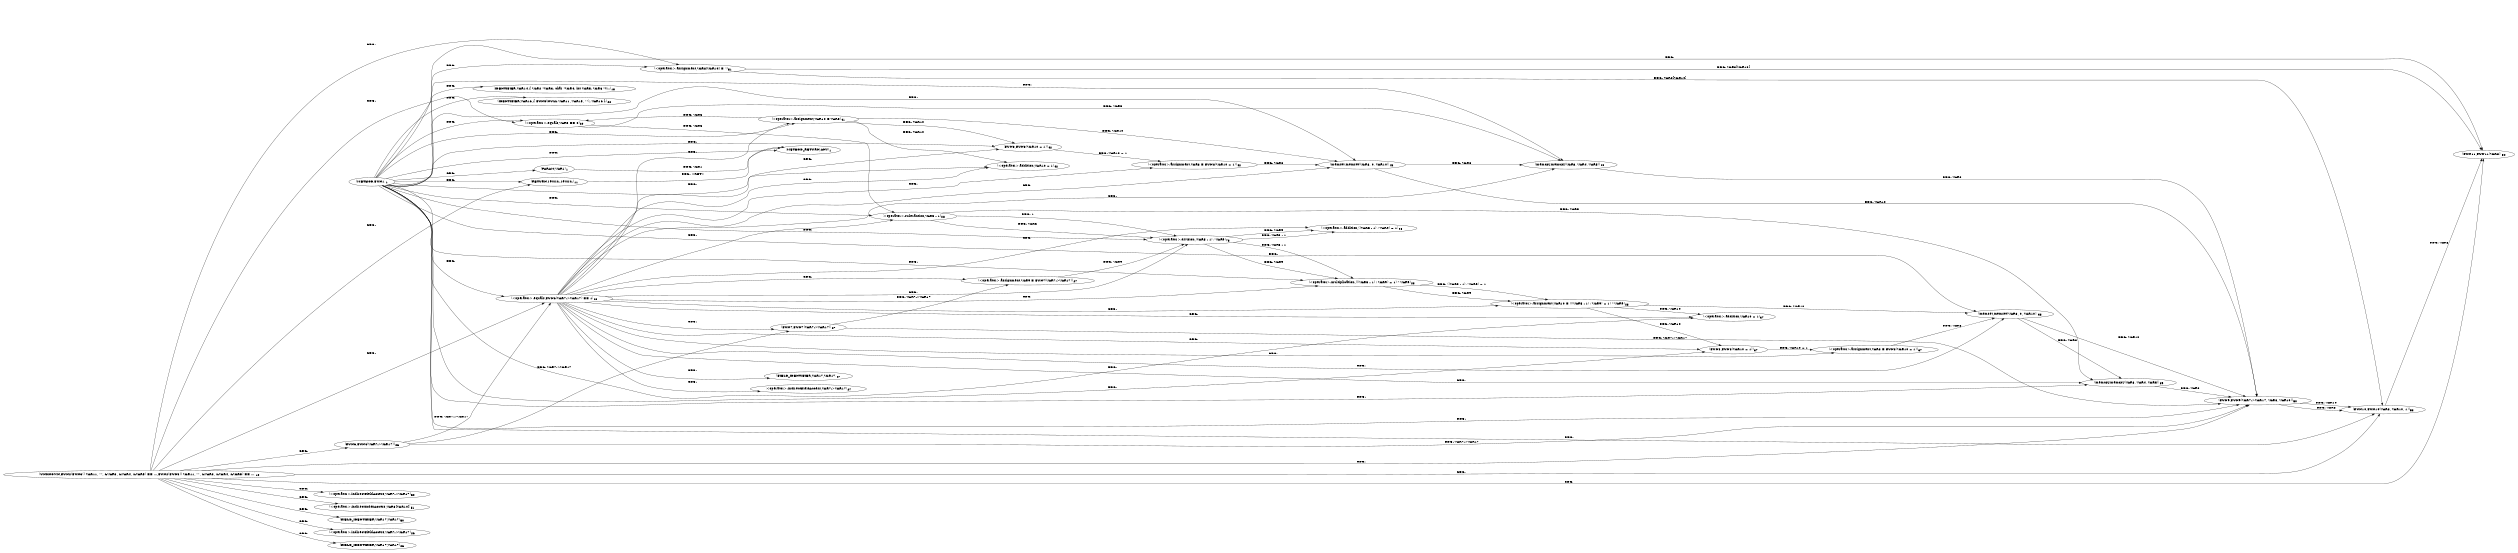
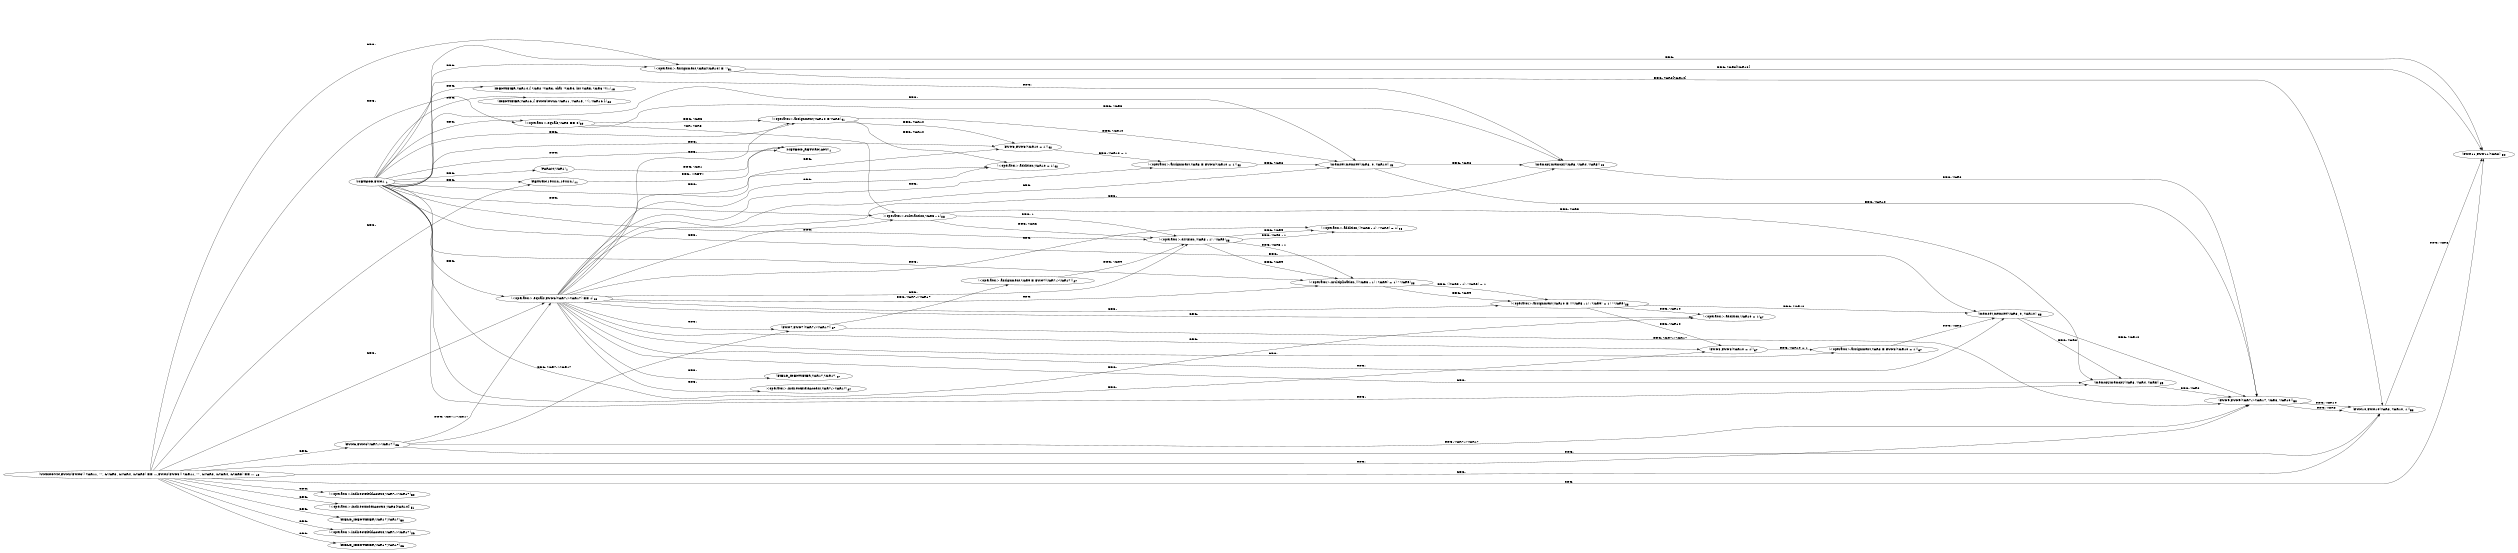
edge "(<operator>.assignment,VAR10 = VAR5)" -> "(<operator>.equals,VAR5 == 0)": reversed
edge "(METHOD,FUN1)" -> "(<operator>.equals,VAR5 == 0)": label "DDG: " -> "CDG: "
edge "(<operator>.equals,VAR5 == 0)" -> "(<operator>.subtraction,VAR5 - 1)": label "DDG: VAR5" -> "VAR: VAR5"
edge "(METHOD,FUN1)" -> "(PARAM,VAR1)": label "CDG: " -> "DDG: "
node "(<operator>.division,(VAR5 - 1) / VAR9)": text "78" -> "28"
edge "(<operator>.equals,FUN6(VAR7->VAR17) == 1)" -> "(<operator>.assignment,VAR9 = FUN7(VAR7->VAR17))": removed, label "CDG:"
edge "(METHOD,FUN1)" -> "(FUN9,FUN9(VAR7->VAR17, VAR8, VAR10))": removed, label "DDG:"
edge "(METHOD,FUN1)" -> "(FUN10,FUN10(VAR8, VAR10, 1))": now "(FUN6,FUN6(VAR7->VAR17))" -> "(FUN10,FUN10(VAR8, VAR10, 1))"
